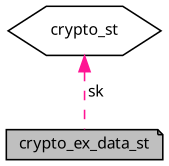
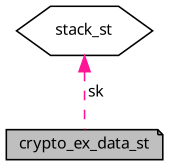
node "crypto_st": label "crypto_st" -> "stack_st"
